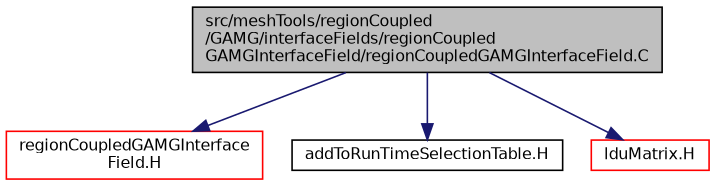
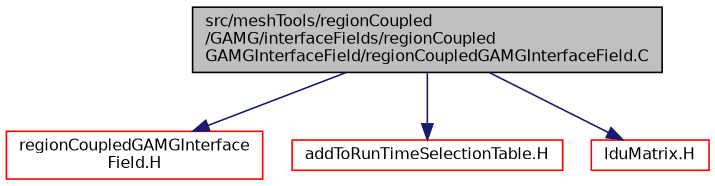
node "addToRunTimeSelectionTable.H": color black -> red
